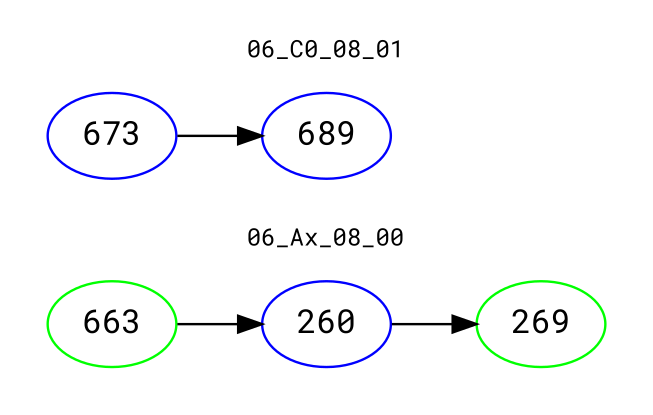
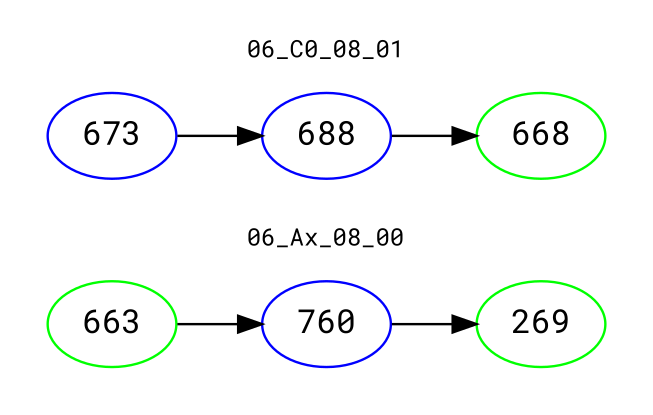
node "689": label "689" -> "688"
node "668": added
node "260": label "260" -> "760"
